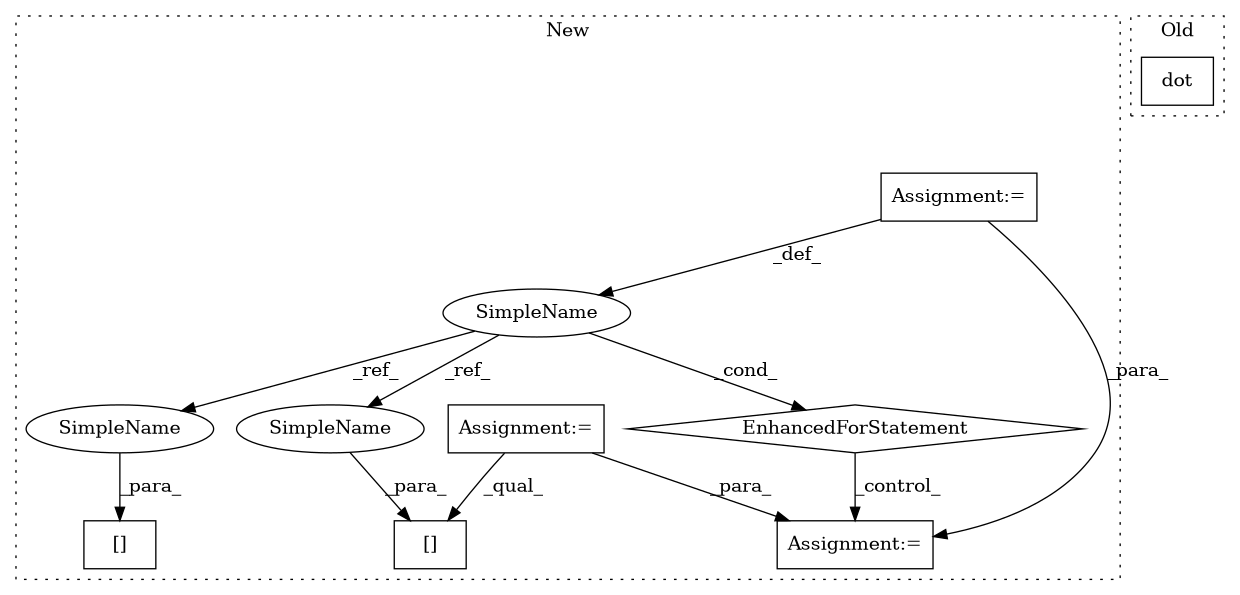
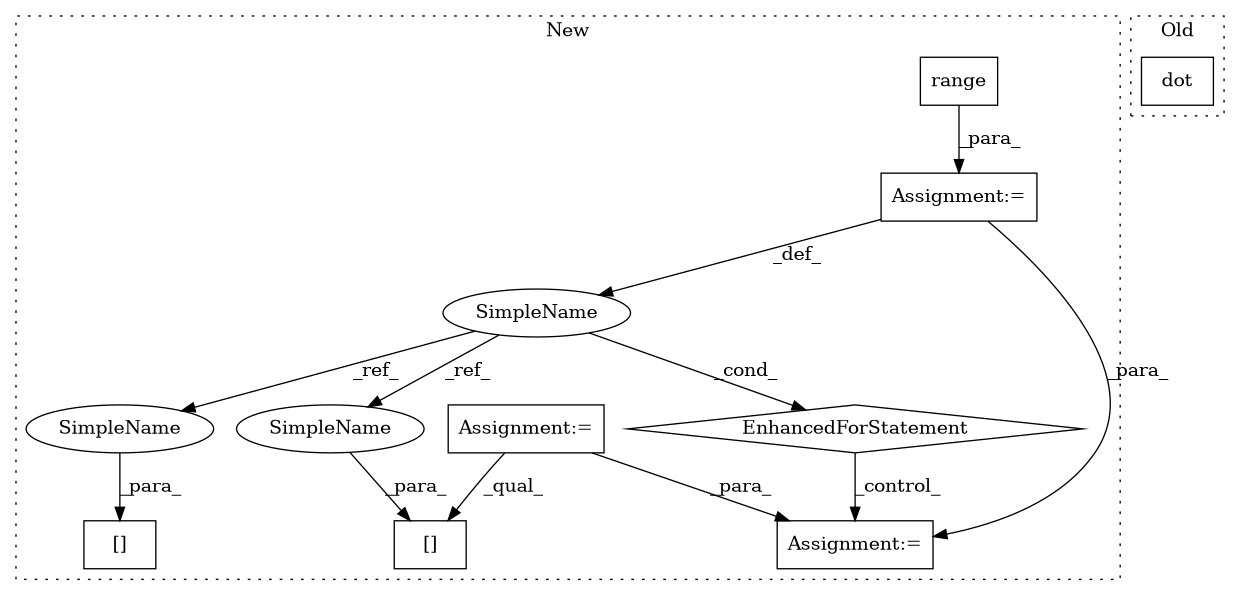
node "range": added
